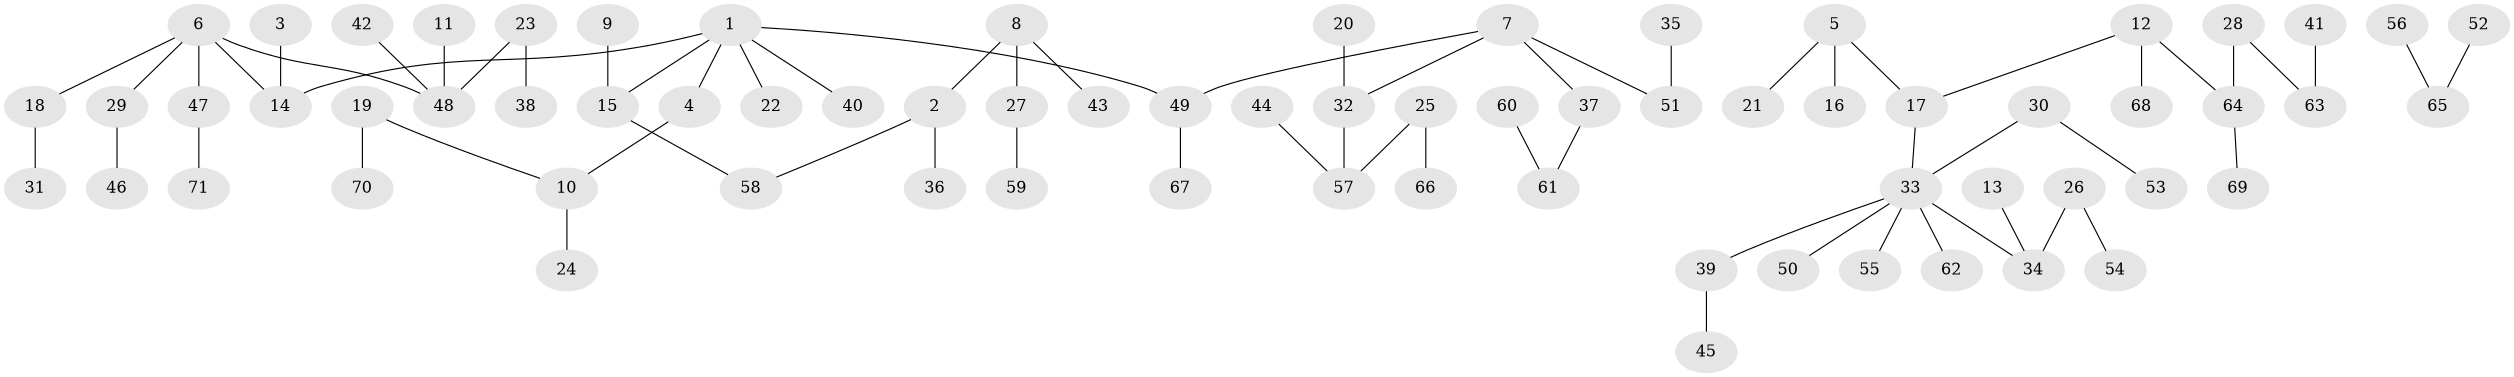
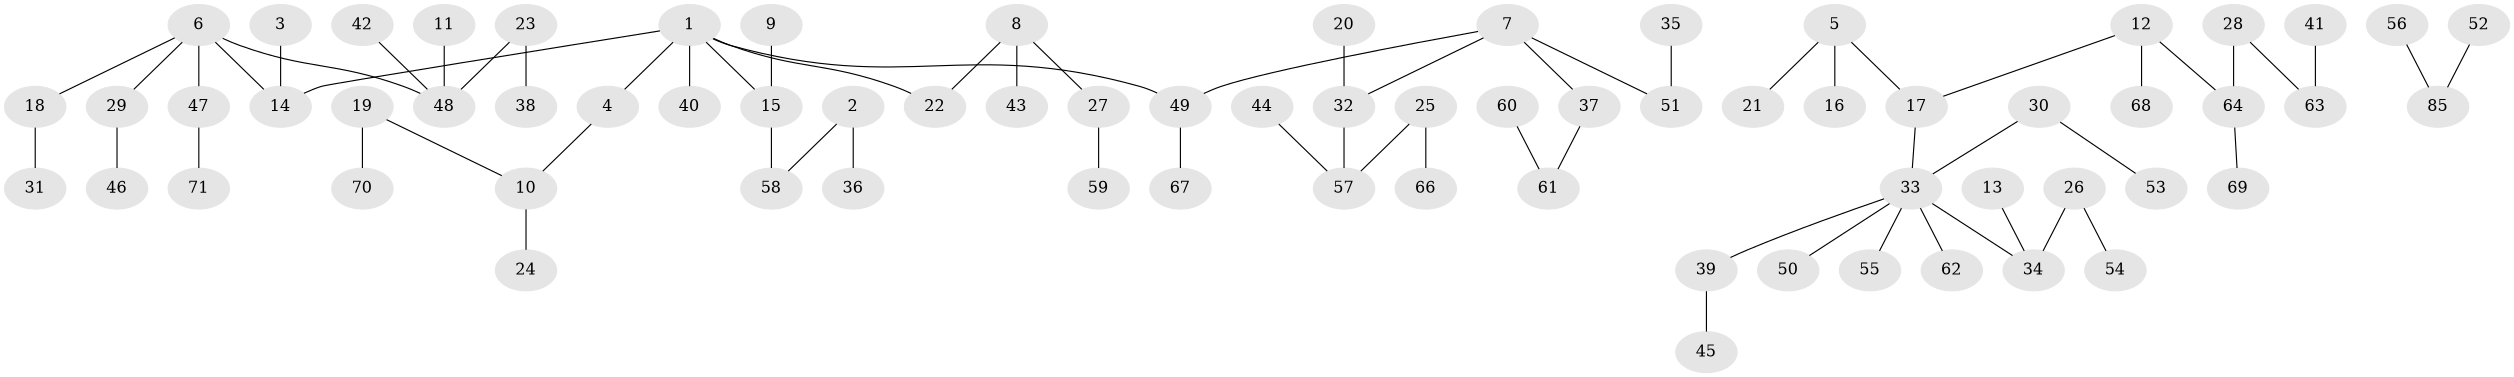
edge "8" -- "2": now "8" -- "22"
node "65": label "65" -> "85"
